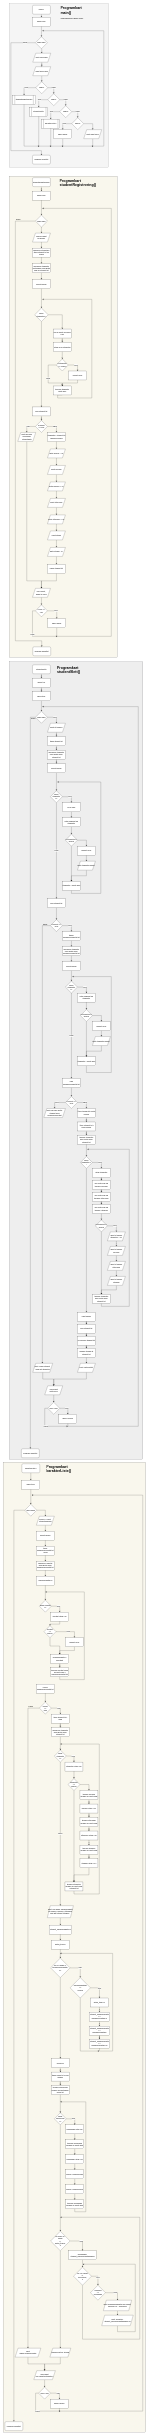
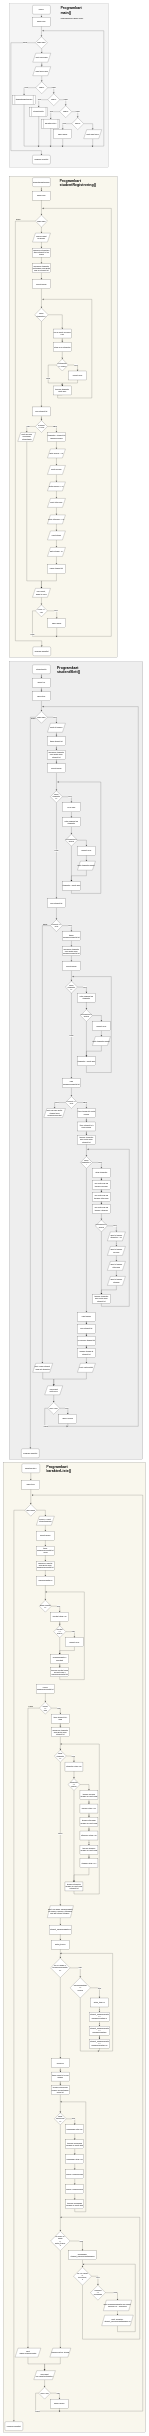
node "resultat == search": moved (50, 1632) -> (60, 1632)
